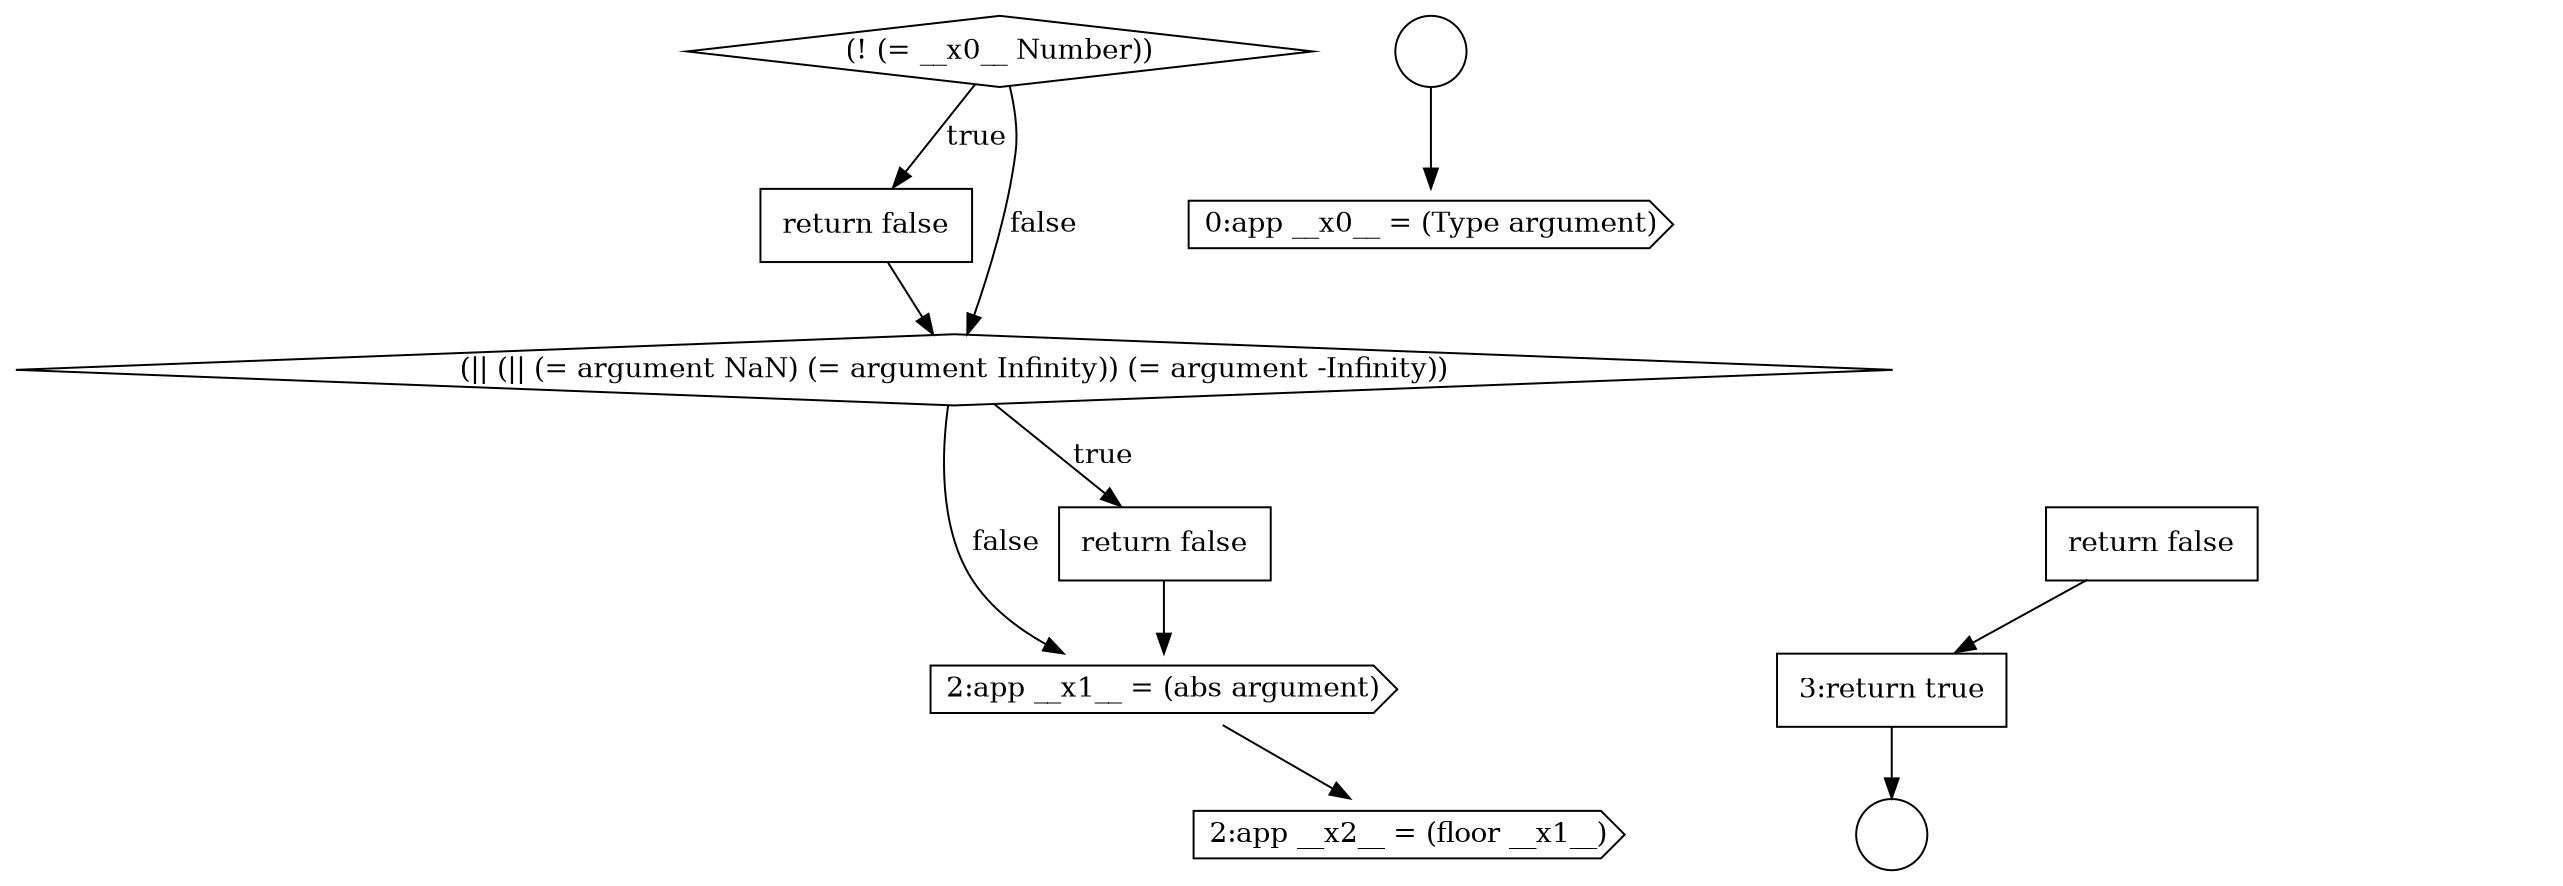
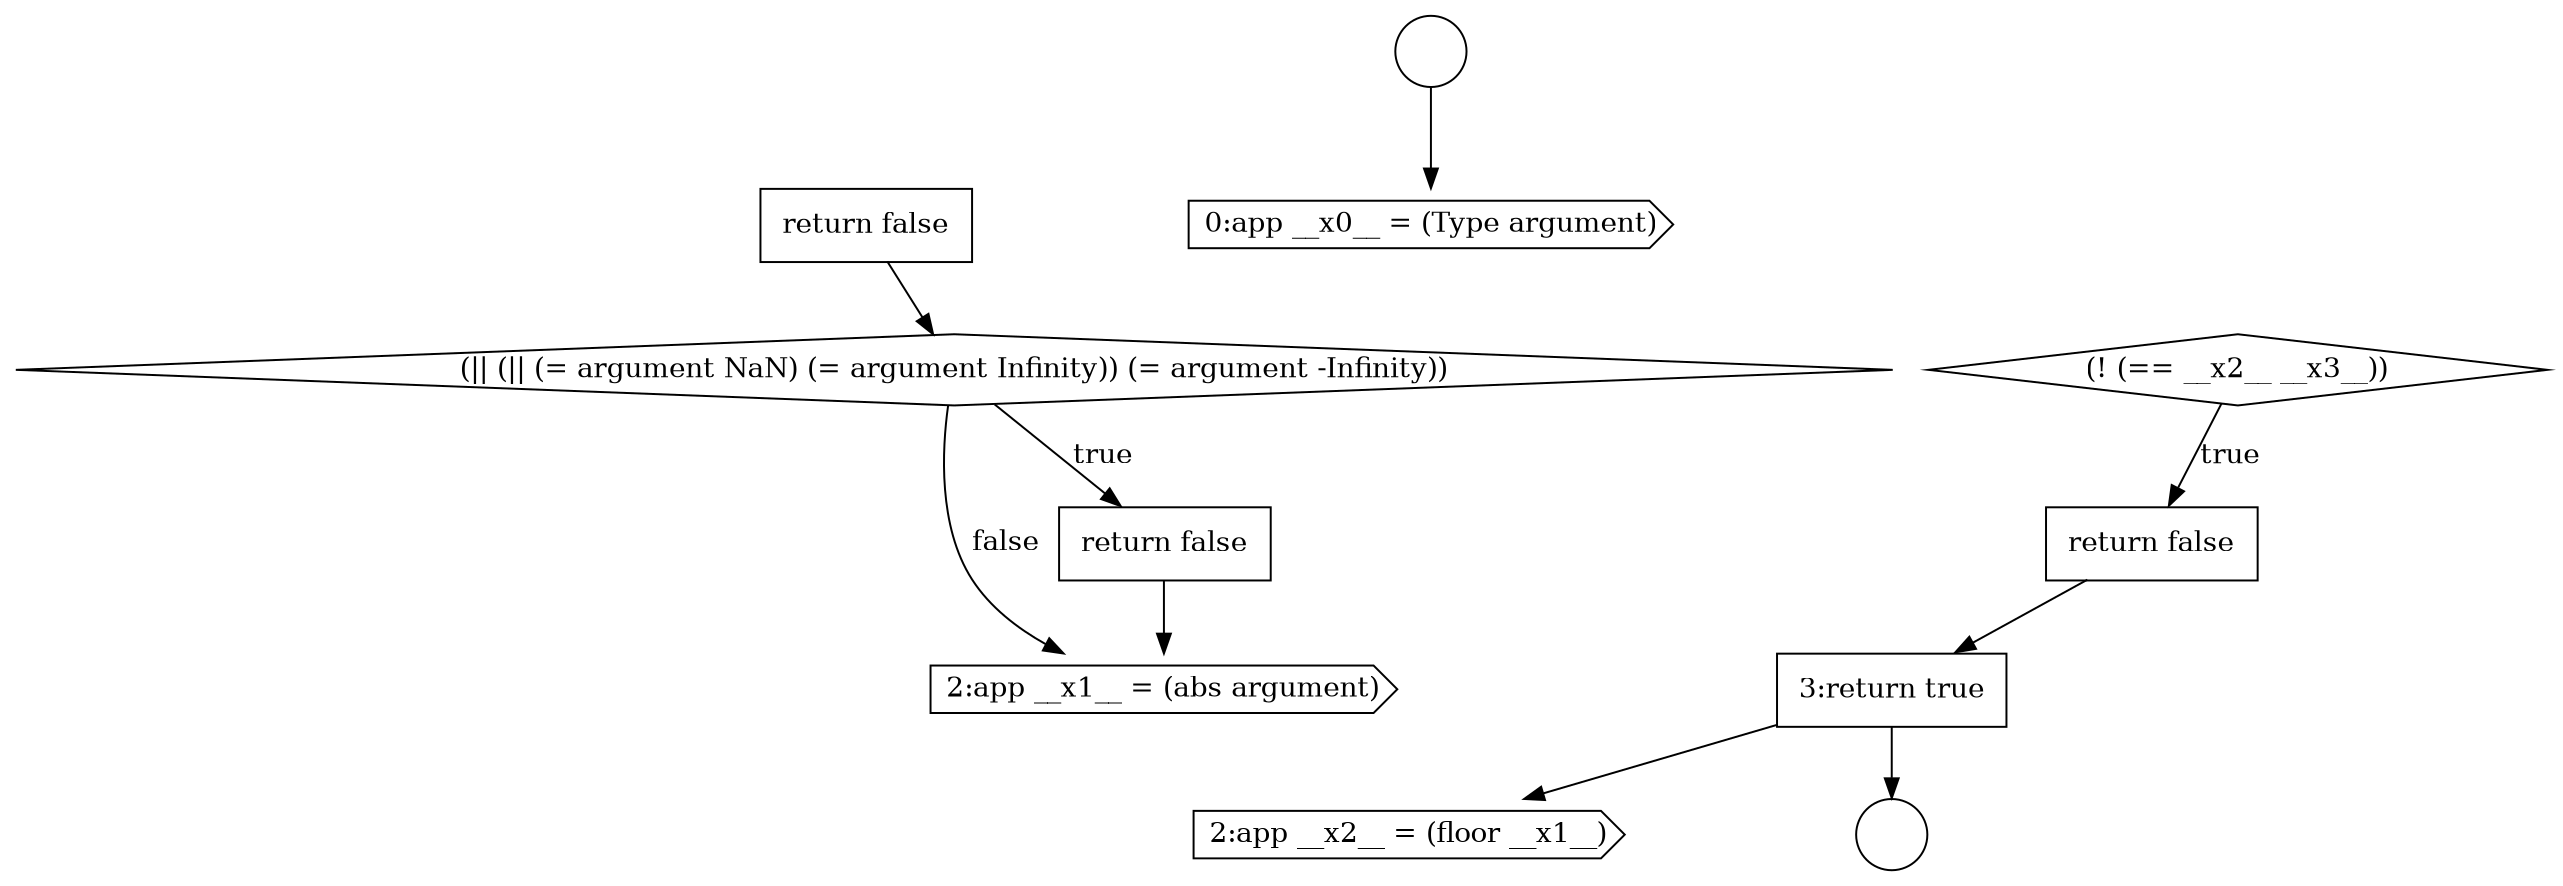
node "(! (= __x0__ Number))": removed
node "(! (== __x2__ __x3__))": added
edge "2:app __x1__ = (abs argument)" -> "2:app __x2__ = (floor __x1__)": now "3:return true" -> "2:app __x2__ = (floor __x1__)"
